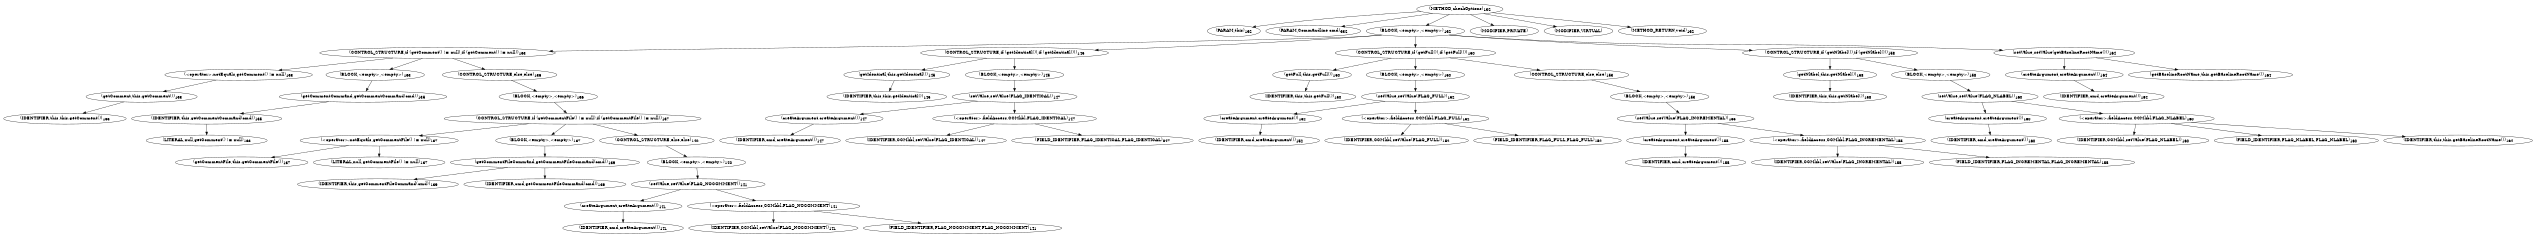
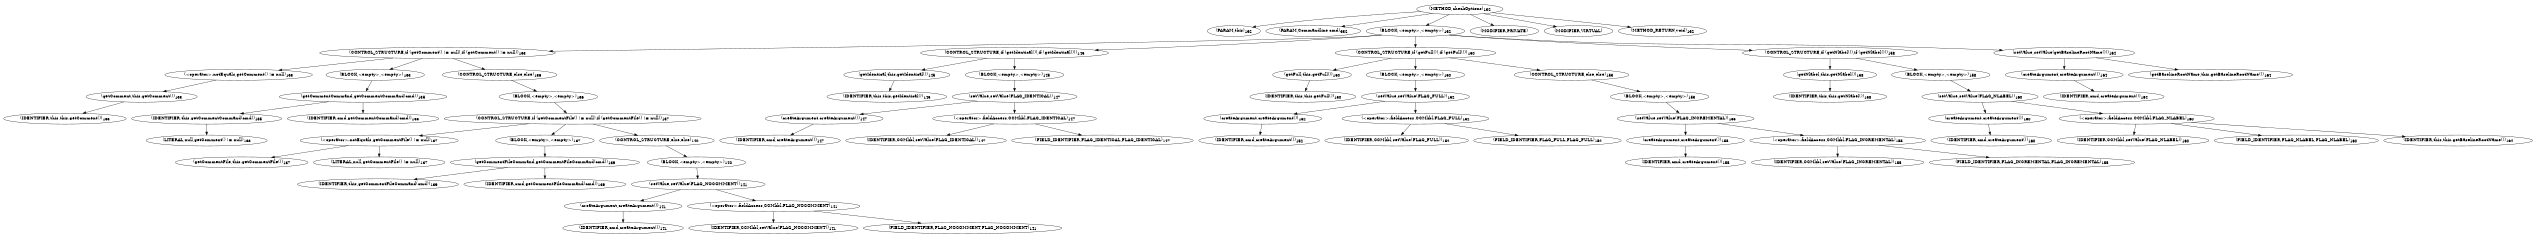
node "(IDENTIFIER,cmd,getCommentCommand(cmd))": added
node "(FIELD_IDENTIFIER,FLAG_IDENTICAL,FLAG_IDENTICAL)": text "847" -> "147"
